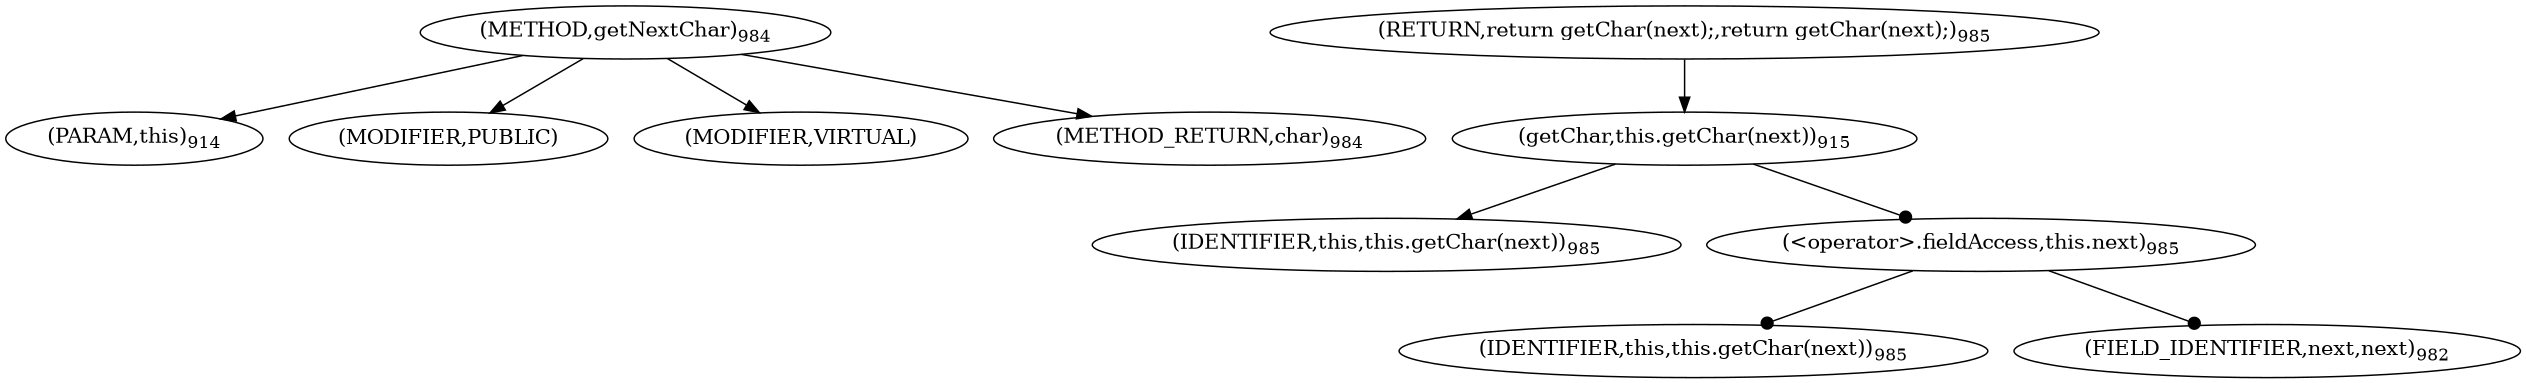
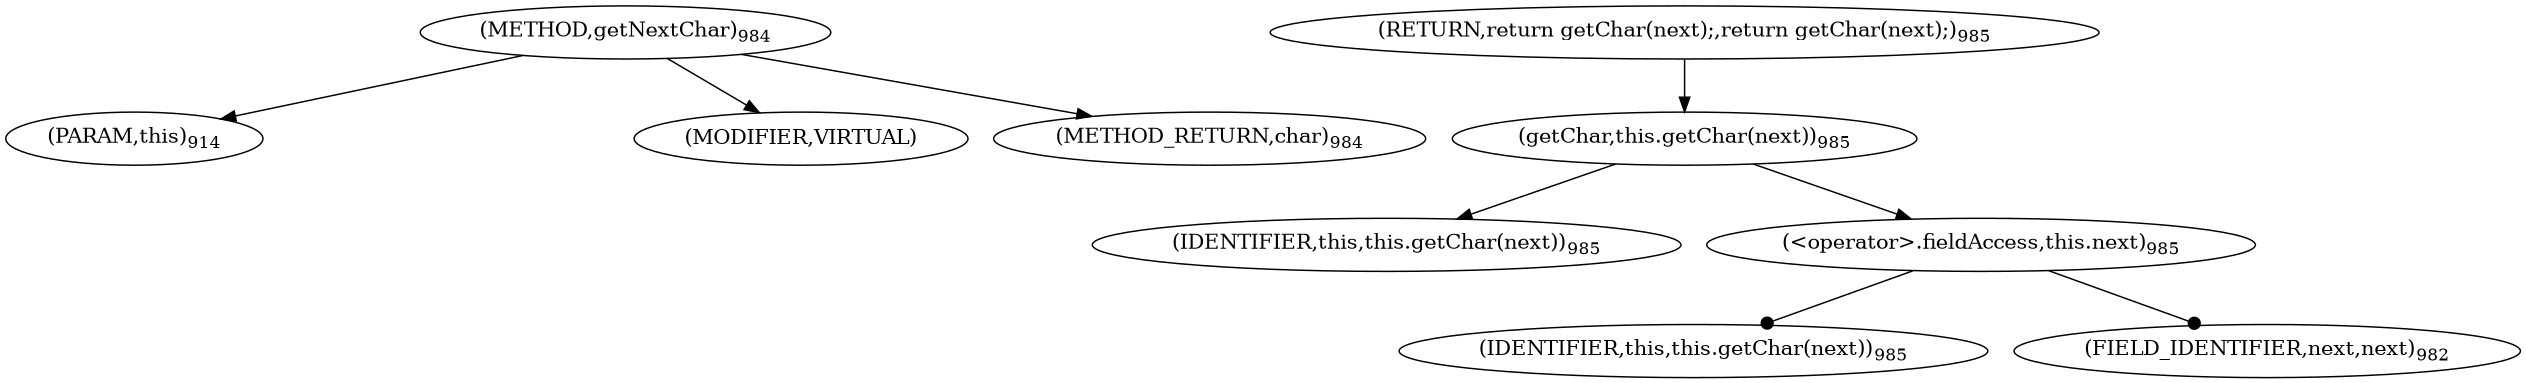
node "(getChar,this.getChar(next))": text "915" -> "985"
node "(MODIFIER,PUBLIC)": removed
edge "(getChar,this.getChar(next))" -> "(<operator>.fieldAccess,this.next)": arrowhead dot -> normal
